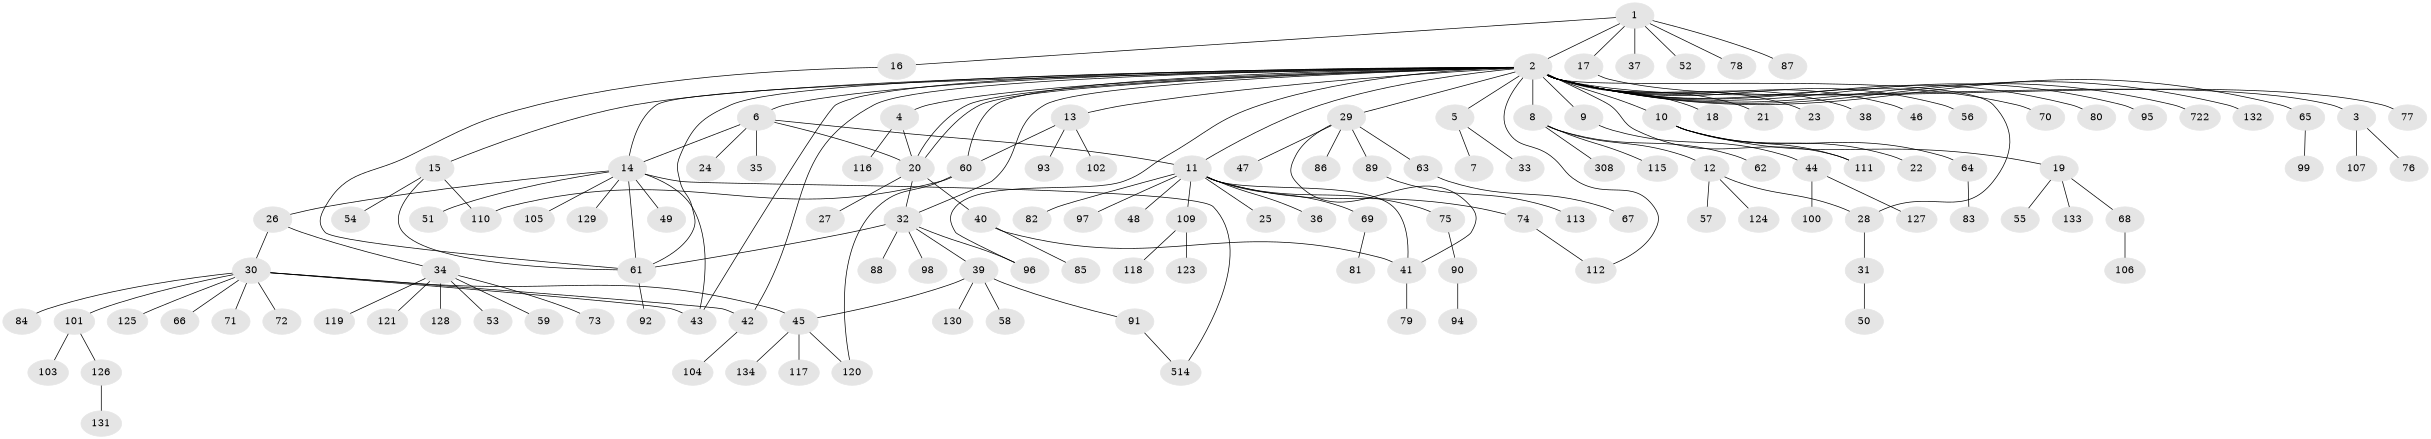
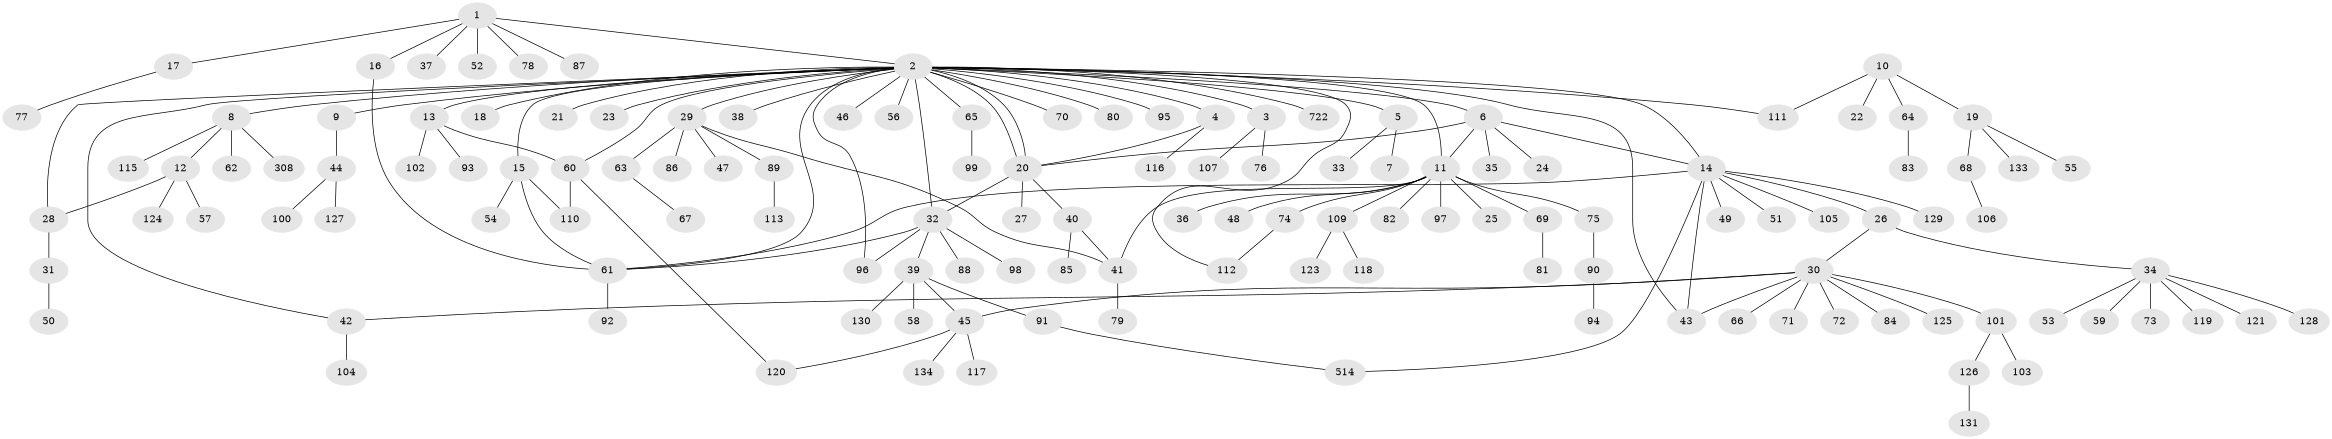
edge "2" -- "10": removed
node "132": removed
